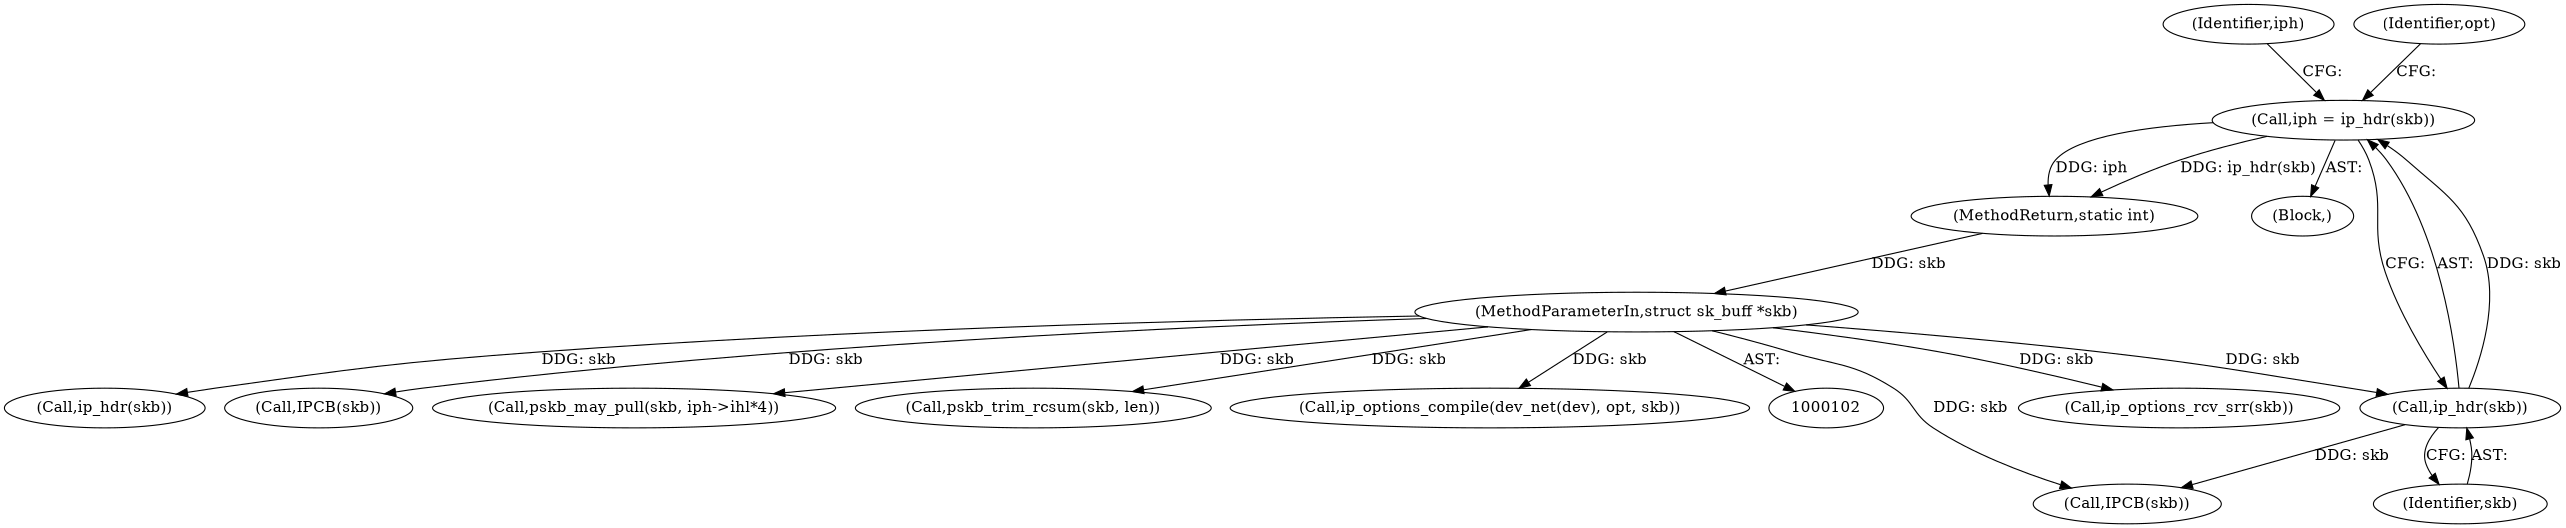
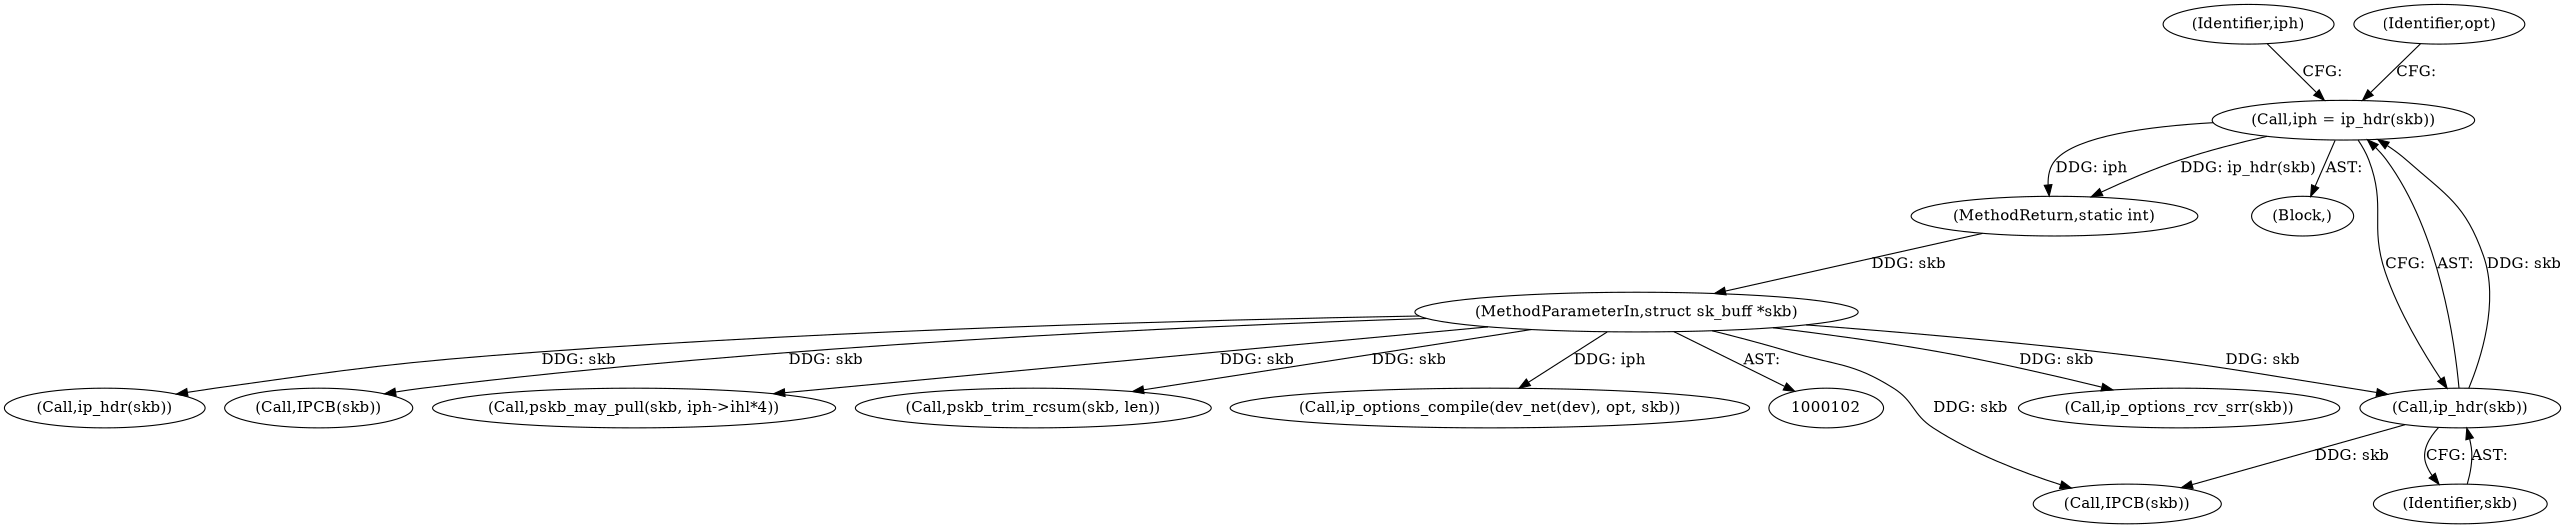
edge "(MethodParameterIn,struct sk_buff *skb)" -> "(Call,ip_options_compile(dev_net(dev), opt, skb))": label "DDG: skb" -> "DDG: iph"
